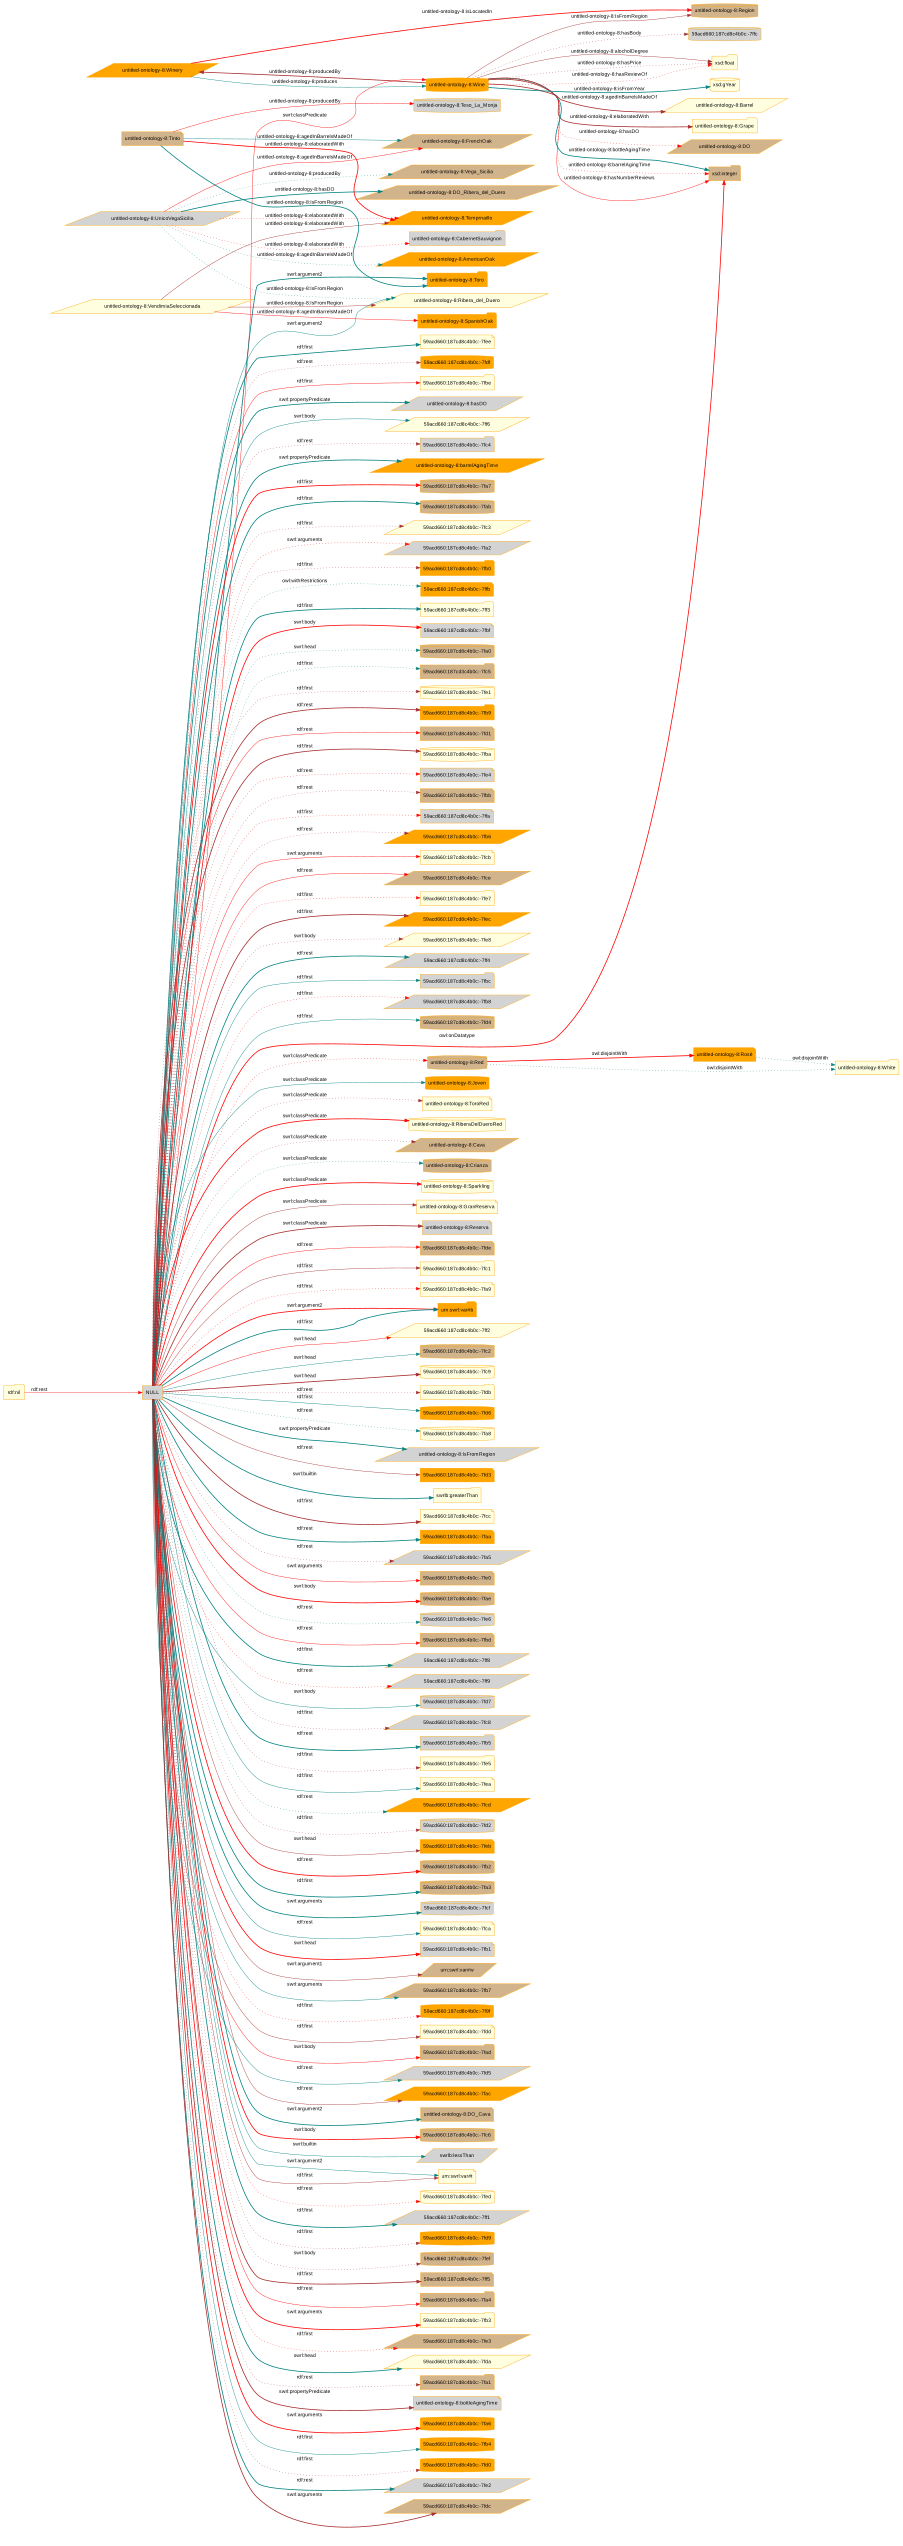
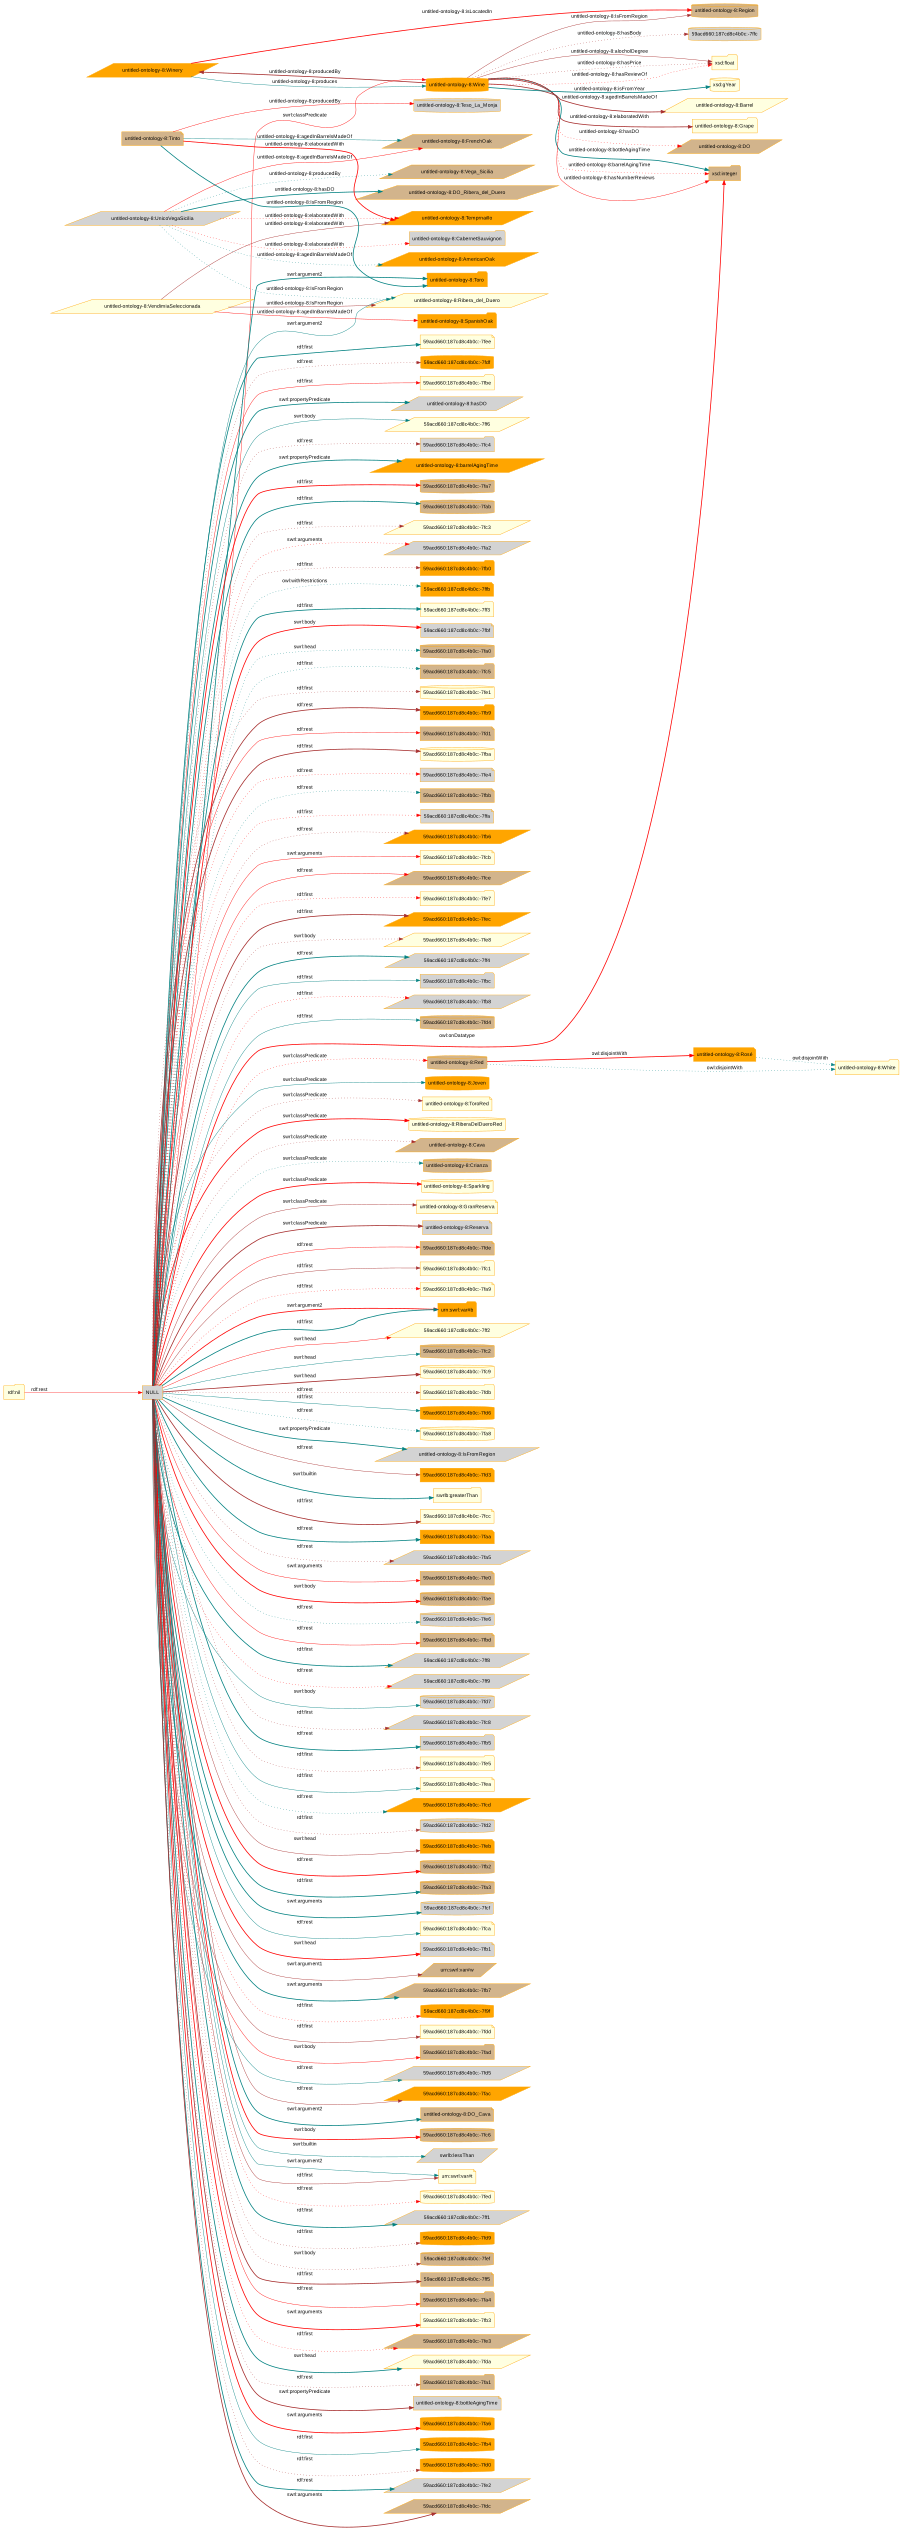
edge "NULL" -> "59acd660:187cd8c4b0c:-7fbb": color brown -> teal
edge "NULL" -> "59acd660:187cd8c4b0c:-7fb7": style solid -> bold
